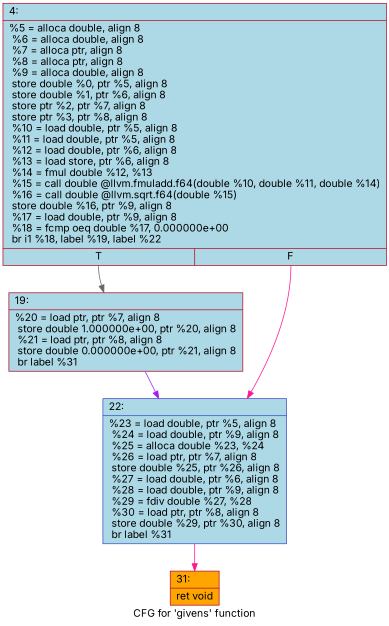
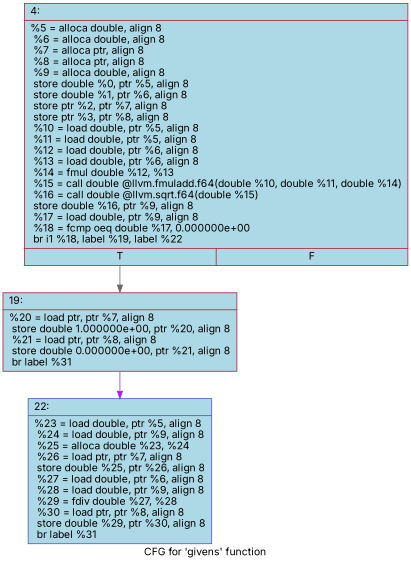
node "4:": text "%13 = load store, ptr %6, align 8" -> "%13 = load double, ptr %6, align 8"
edge "4:" -> "22:": removed
node "31:": removed
